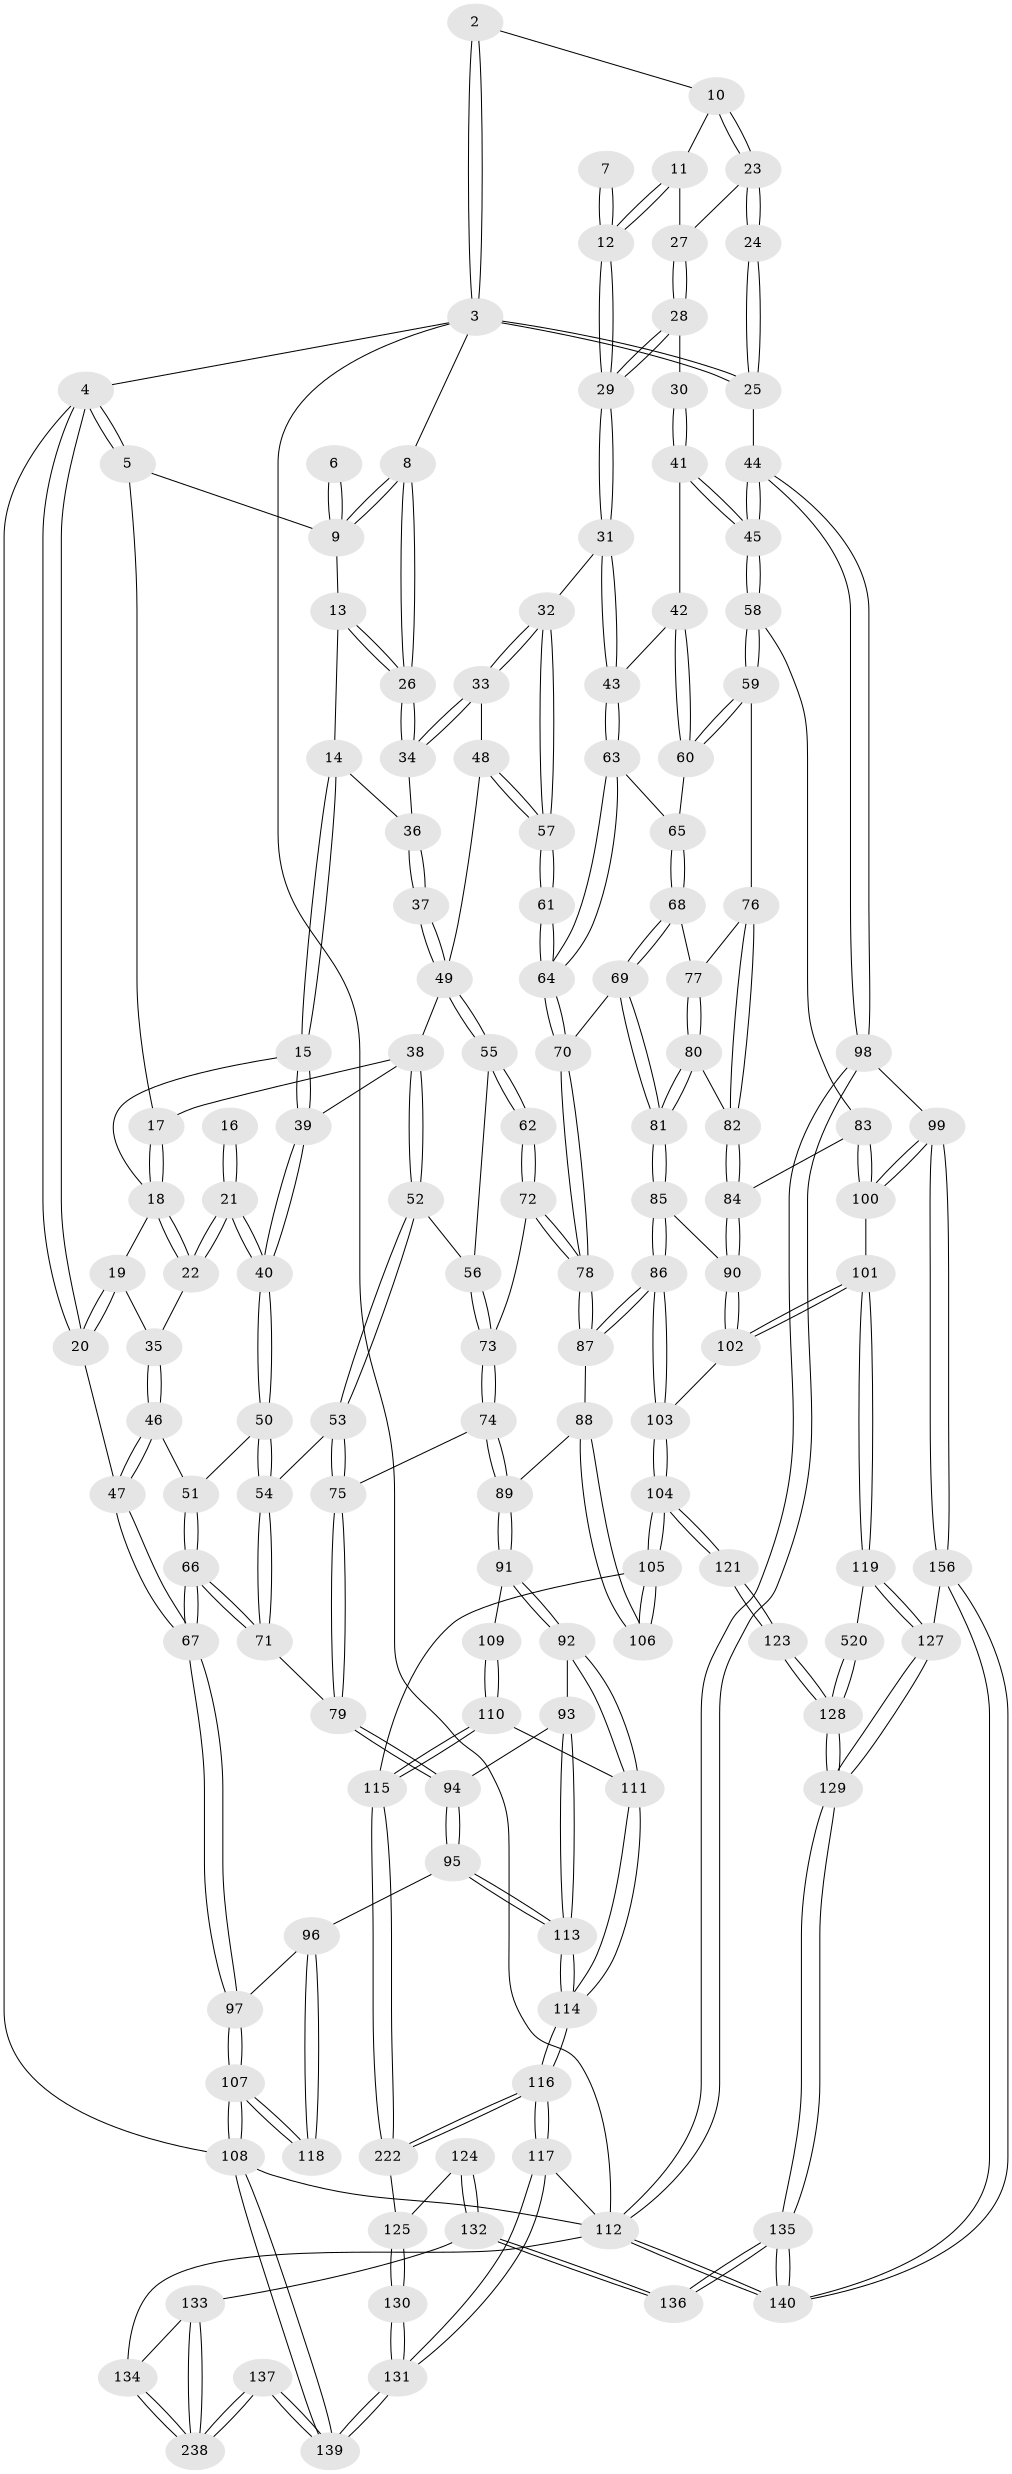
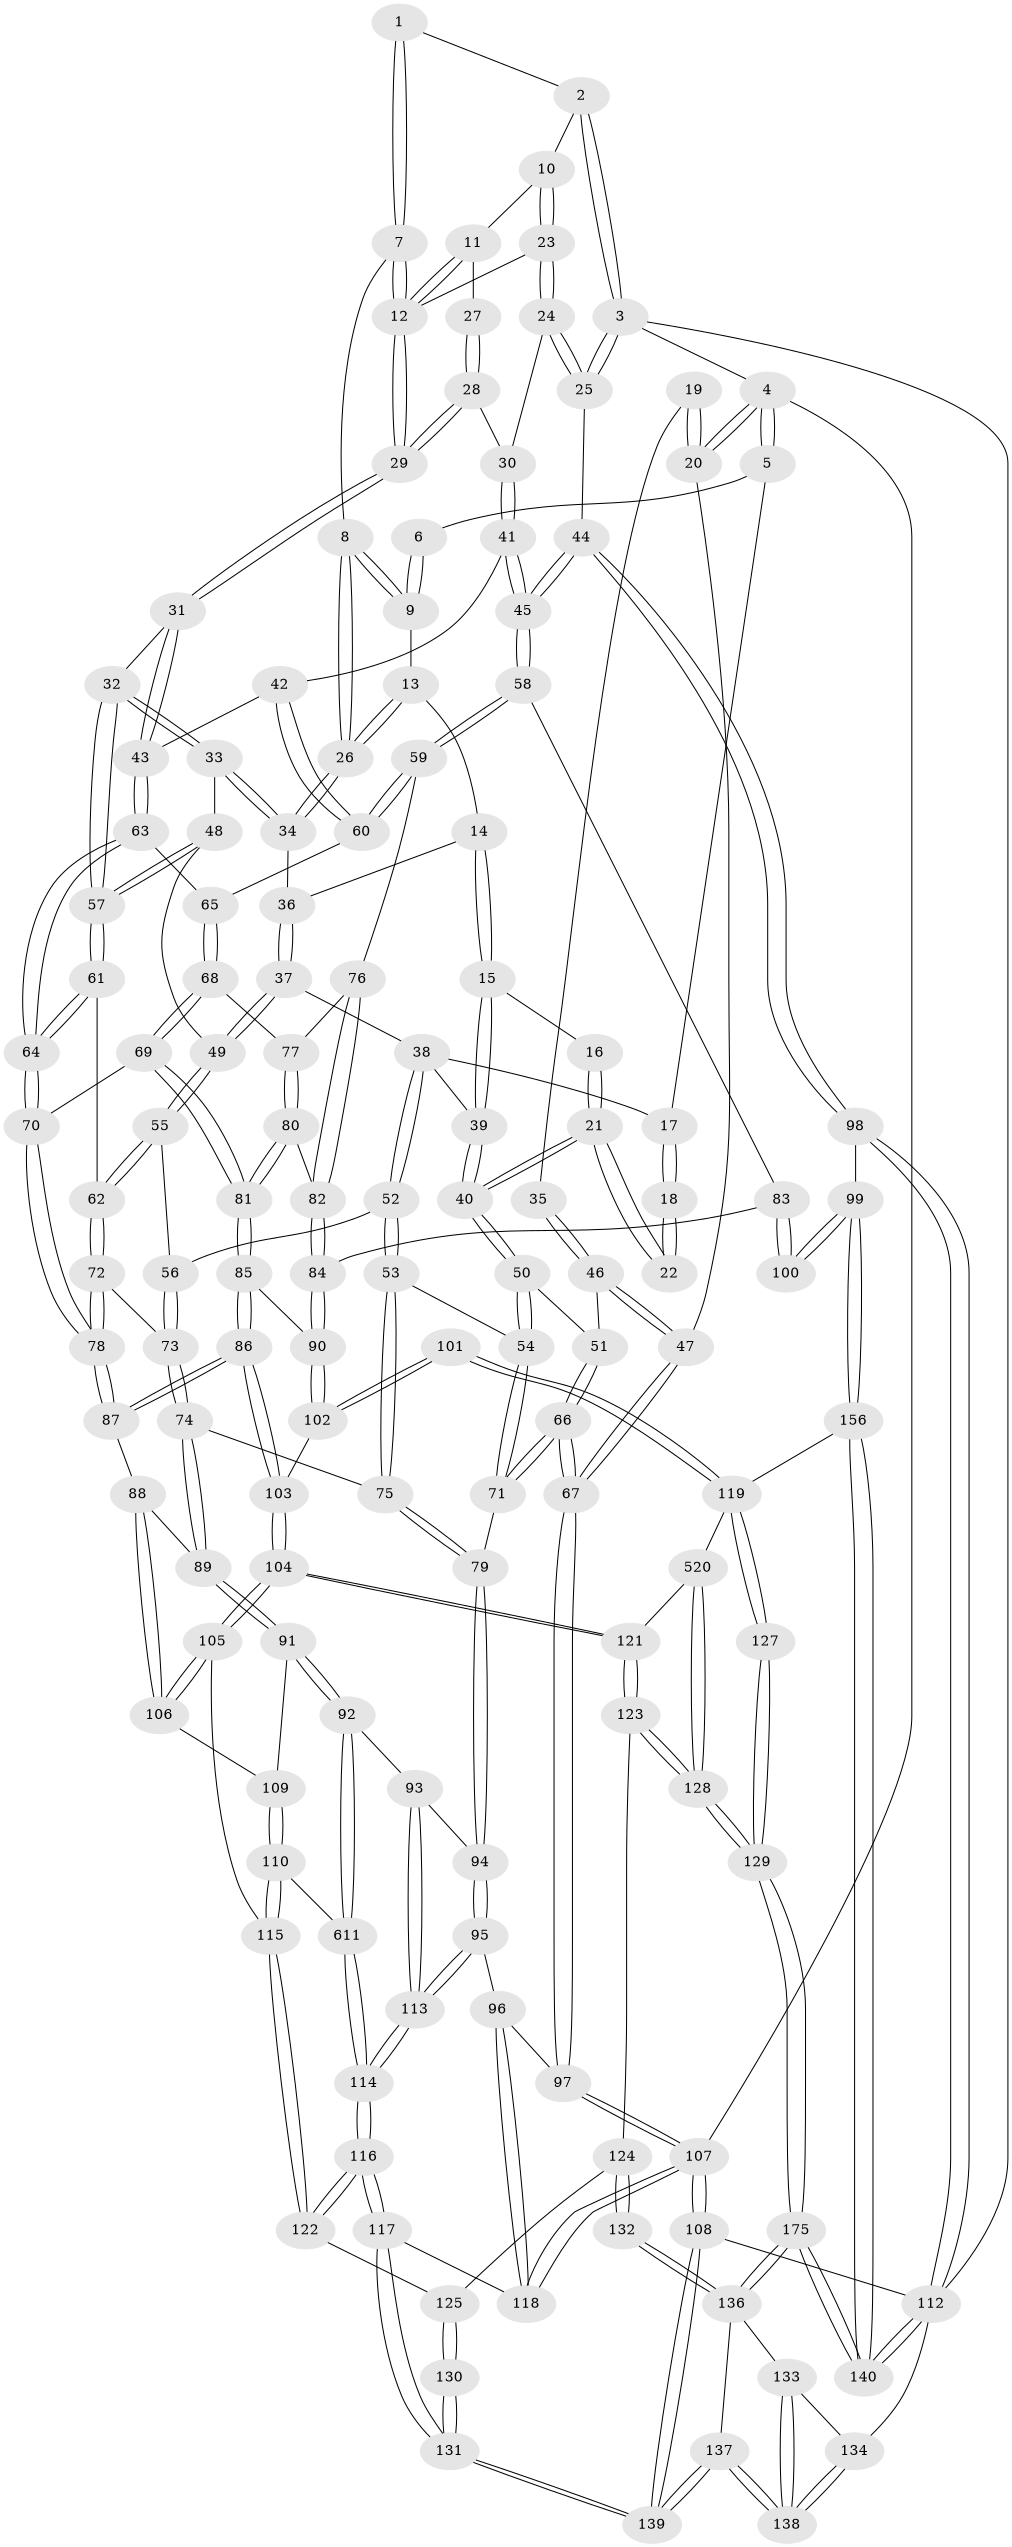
node "1": added
edge "23" -- "27": now "23" -- "12"
edge "3" -- "8": now "7" -- "8"
edge "24" -- "30": added
edge "5" -- "9": now "5" -- "6"
edge "49" -- "38": now "37" -- "38"
edge "15" -- "18": now "15" -- "16"
edge "61" -- "62": added
edge "18" -- "19": removed
edge "100" -- "101": removed
edge "22" -- "35": removed
edge "4" -- "108": now "4" -- "107"
edge "520" -- "121": added
edge "156" -- "127": now "156" -- "119"
edge "106" -- "109": added
node "111": label "111" -> "611"
edge "123" -- "124": added
node "222": label "222" -> "122"
edge "117" -- "112": now "117" -- "118"
node "135": label "135" -> "175"
edge "132" -- "133": now "136" -- "133"
edge "136" -- "137": added
node "238": label "238" -> "138"
